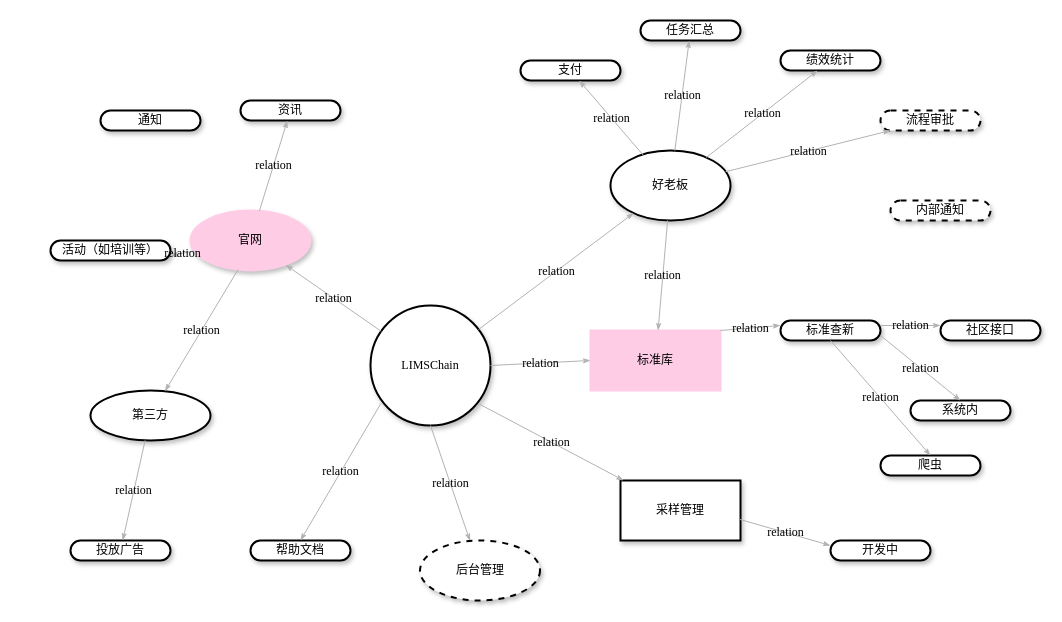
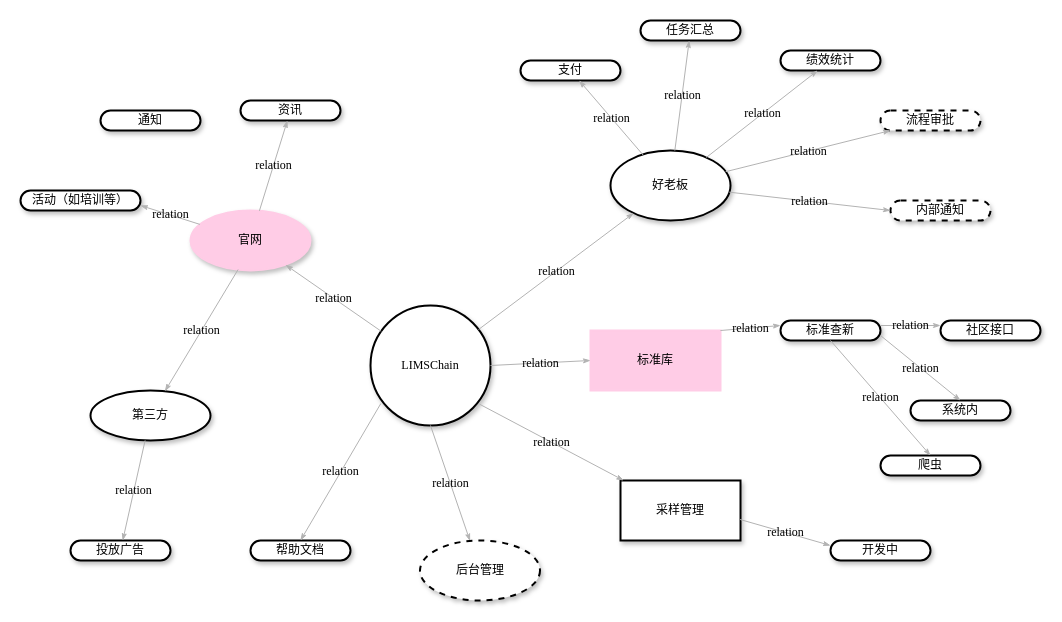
node "活动（如培训等）": moved (111, 251) -> (81, 201)
edge "好老板" -> "标准库": now "好老板" -> "内部通知"
